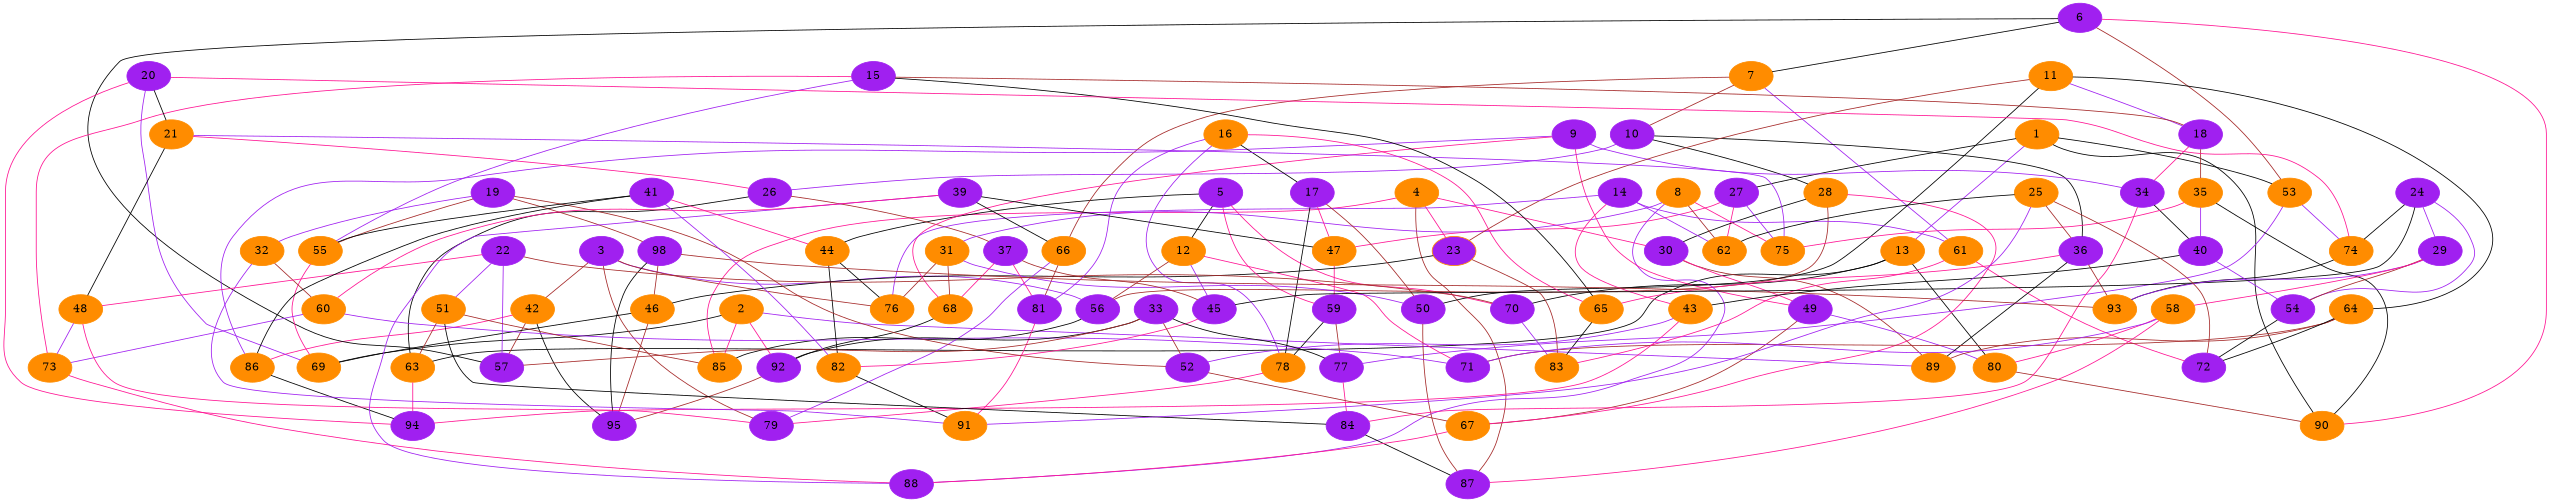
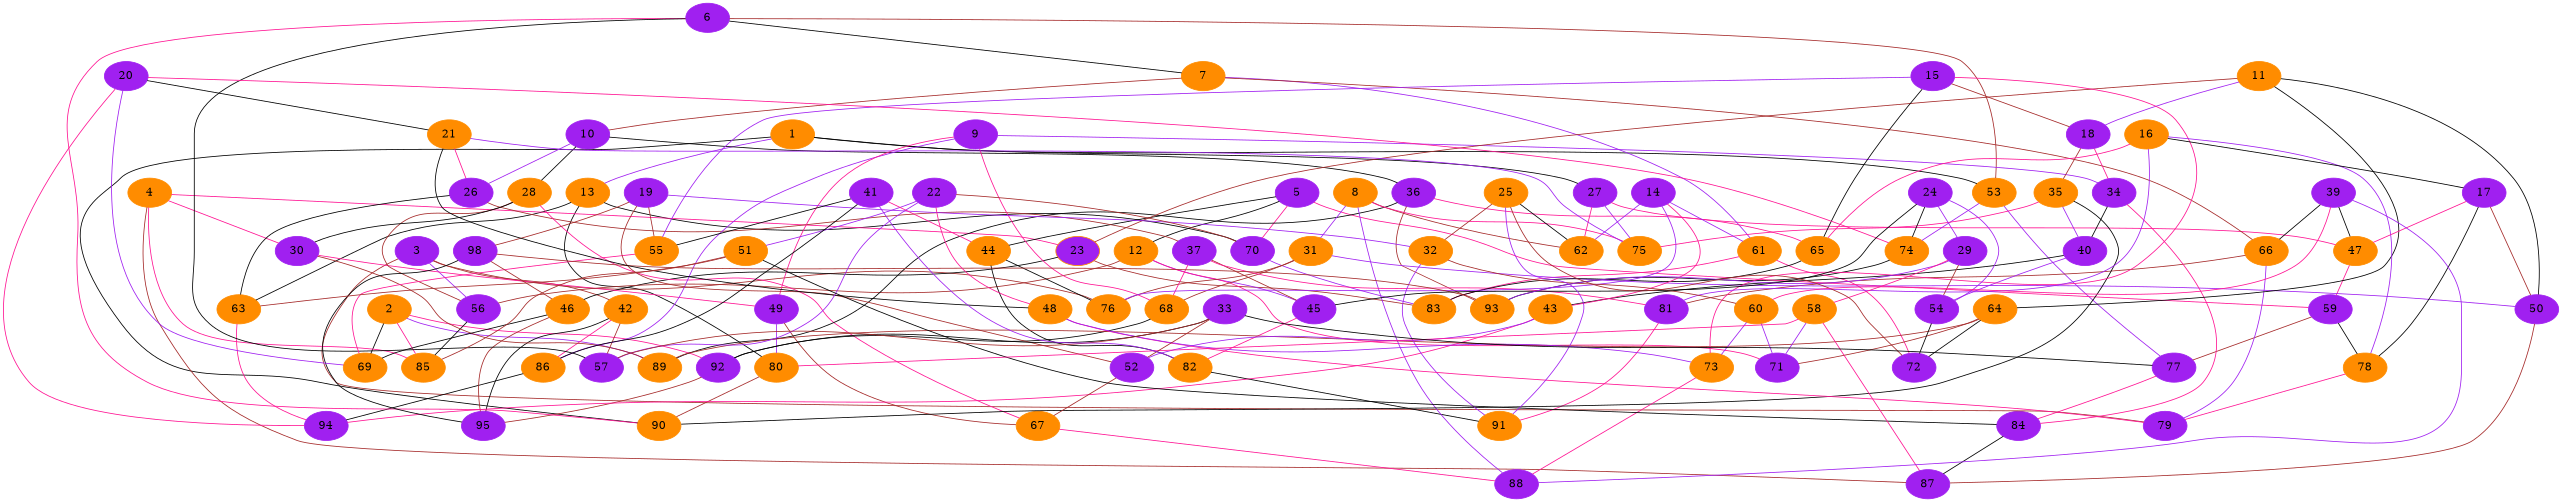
edge "25" -- "36": now "25" -- "32"
